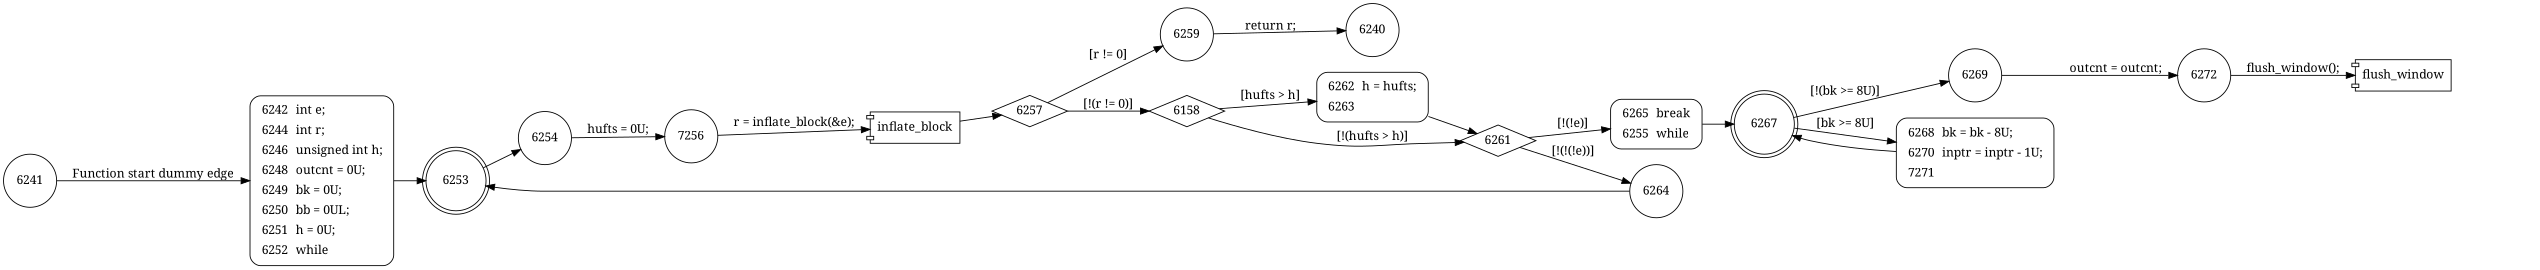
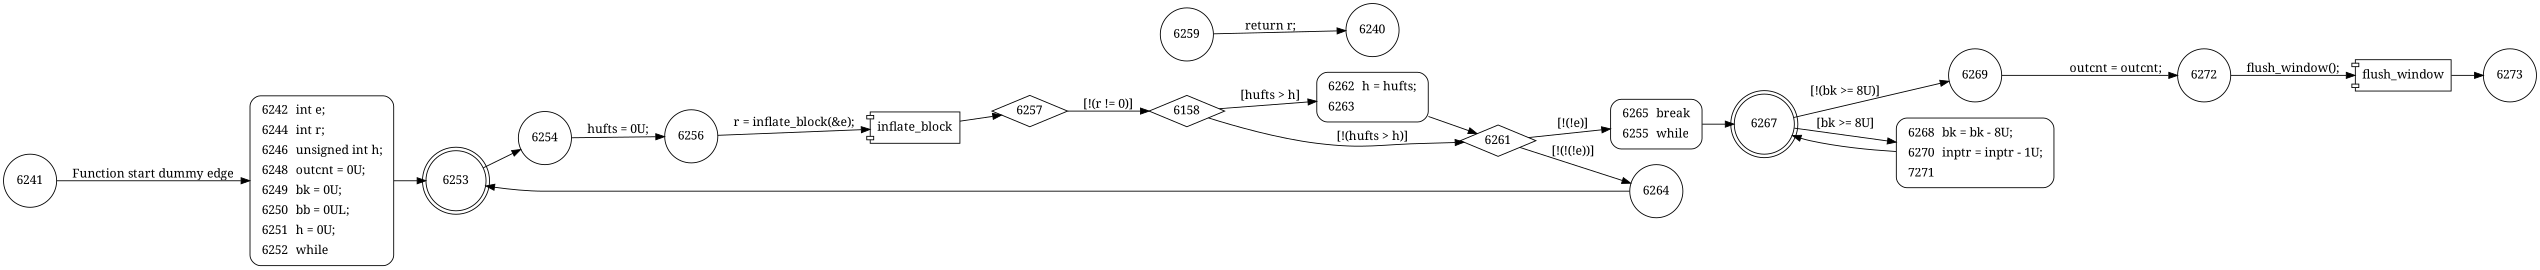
node "6273": added
edge "6257" -> "6259": removed, label "[r != 0]"
node "7256": label "7256" -> "6256"
